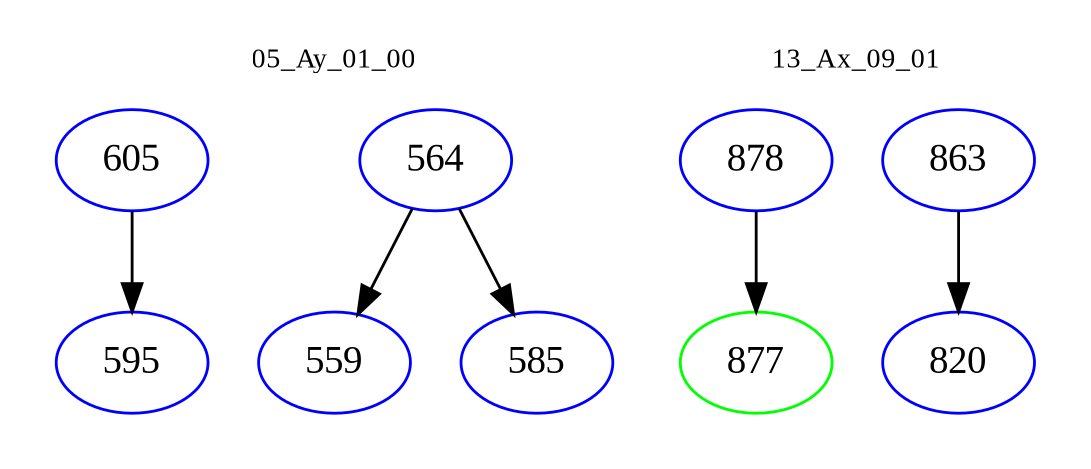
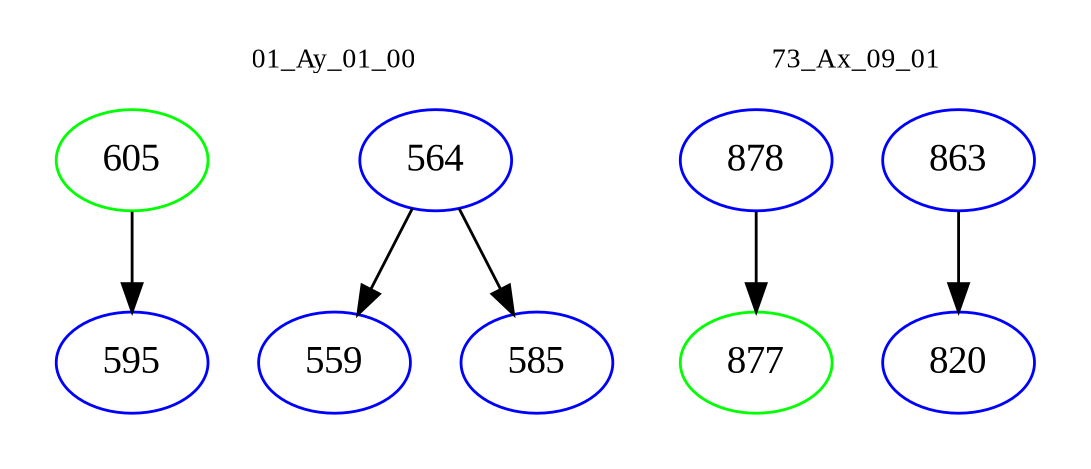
cluster "05_Ay_01_00": label "05_Ay_01_00" -> "01_Ay_01_00"
cluster "13_Ax_09_01": label "13_Ax_09_01" -> "73_Ax_09_01"
node "605": color blue -> green
